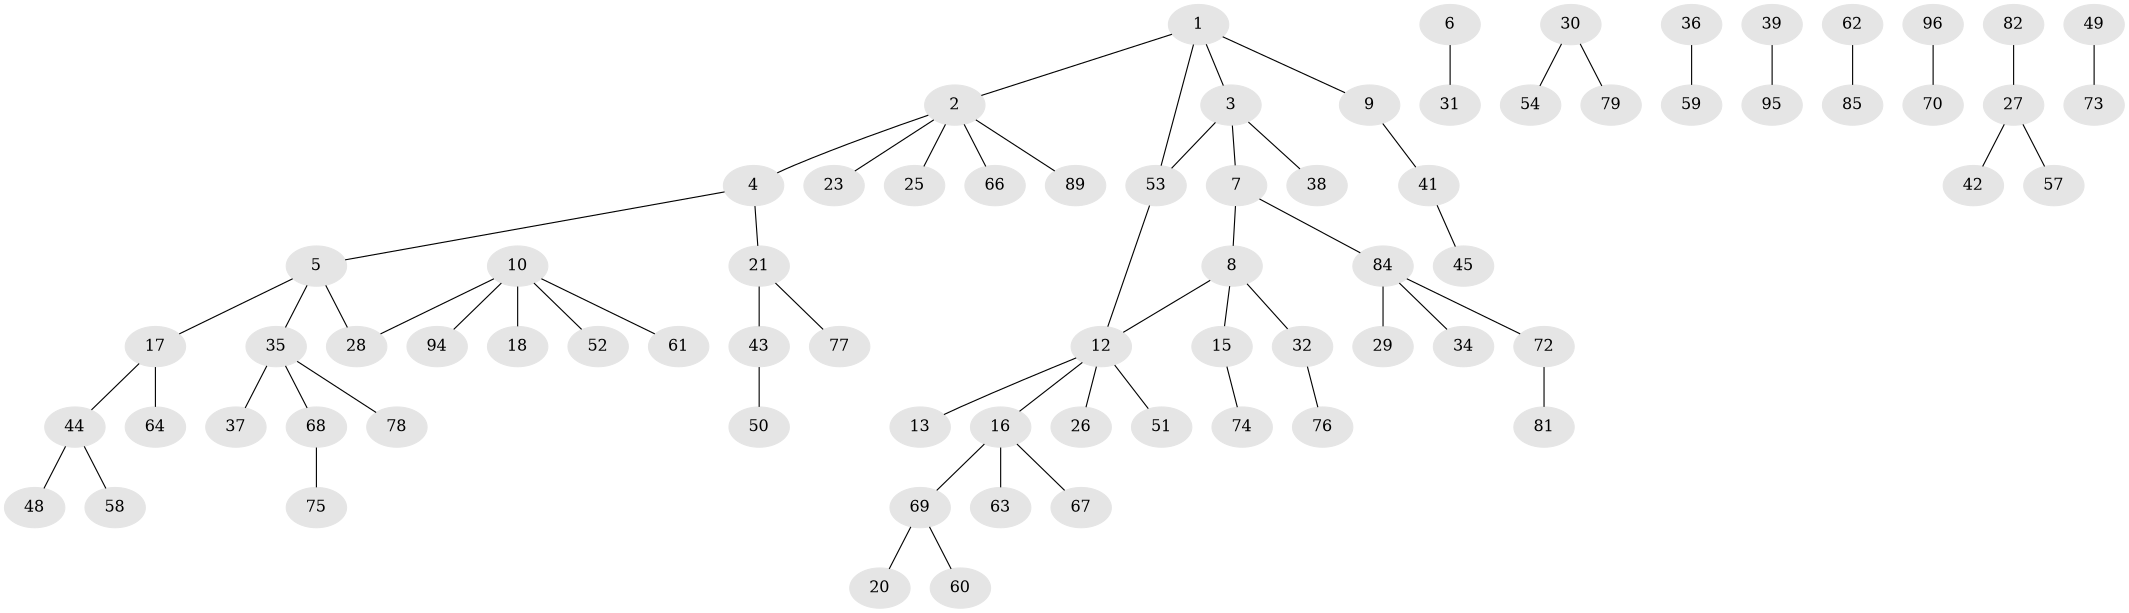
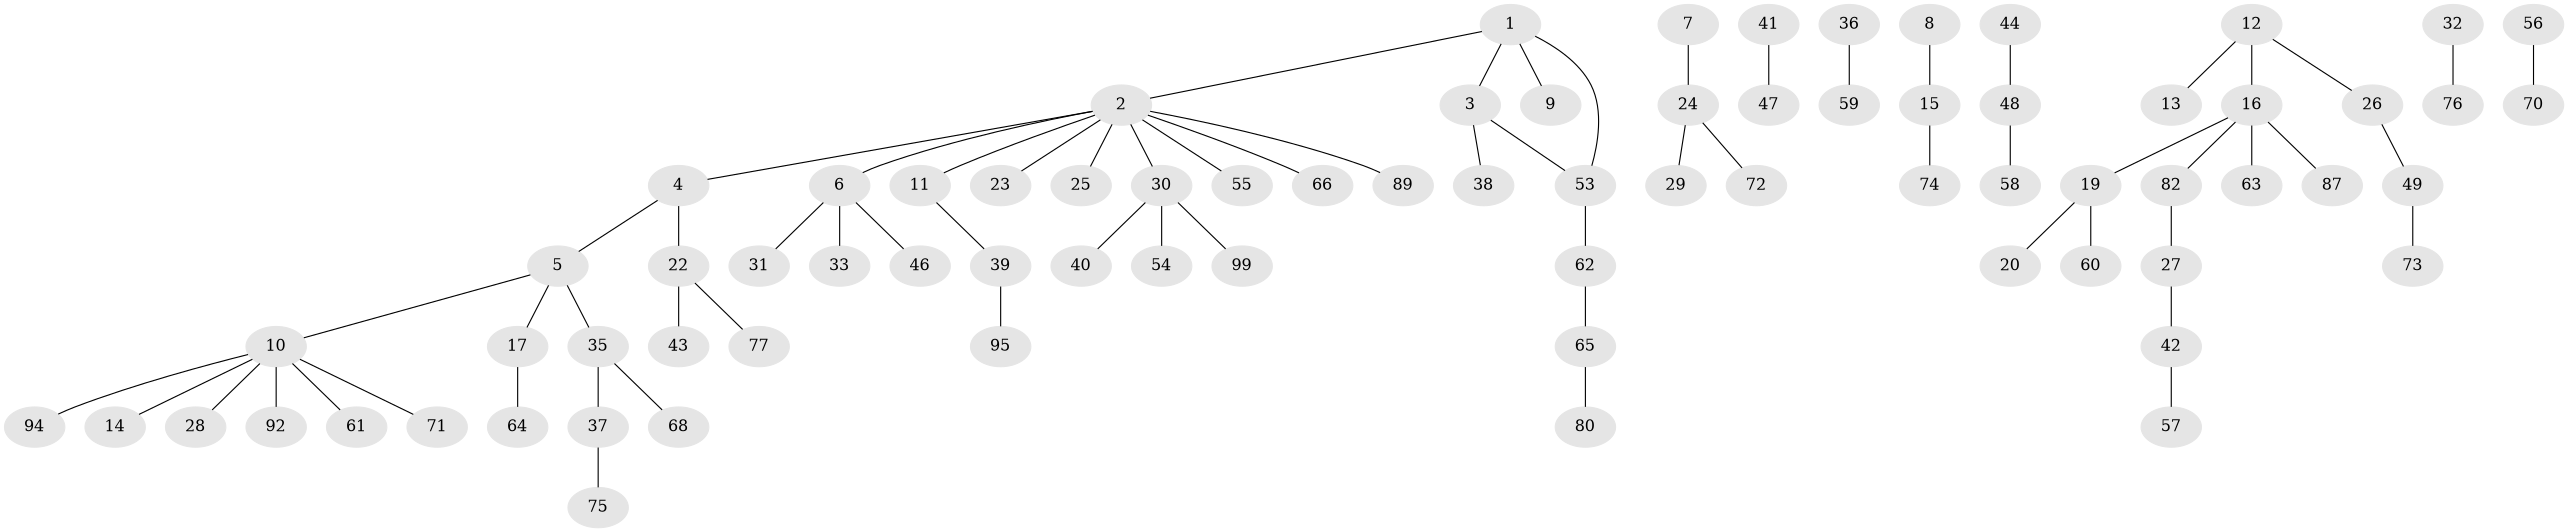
node "96": label "96" -> "56"
node "79": label "79" -> "99"
node "85": label "85" -> "65"
edge "2" -- "6": added
edge "2" -- "30": added
edge "3" -- "7": removed
edge "9" -- "41": removed
edge "27" -- "57": now "42" -- "57"
edge "16" -- "82": added
edge "26" -- "49": added
node "11": added
node "55": added
edge "7" -- "8": removed
node "21": label "21" -> "22"
node "33": added
node "46": added
node "40": added
edge "53" -- "12": now "53" -- "62"
node "84": label "84" -> "24"
node "45": label "45" -> "47"
edge "5" -- "28": now "5" -- "10"
edge "8" -- "12": removed
edge "8" -- "32": removed
node "18": label "18" -> "14"
node "52": label "52" -> "92"
node "34": removed
edge "17" -- "44": removed
node "78": removed
node "71": added
node "50": removed
node "51": removed
node "81": removed
node "80": added
edge "44" -- "58": now "48" -- "58"
edge "68" -- "75": now "37" -- "75"
node "69": label "69" -> "19"
node "67": label "67" -> "87"
